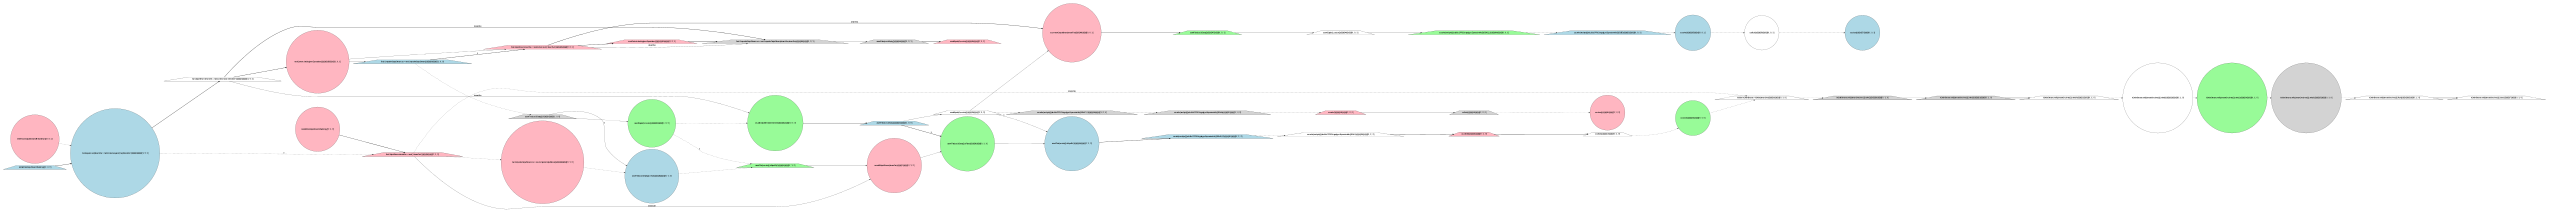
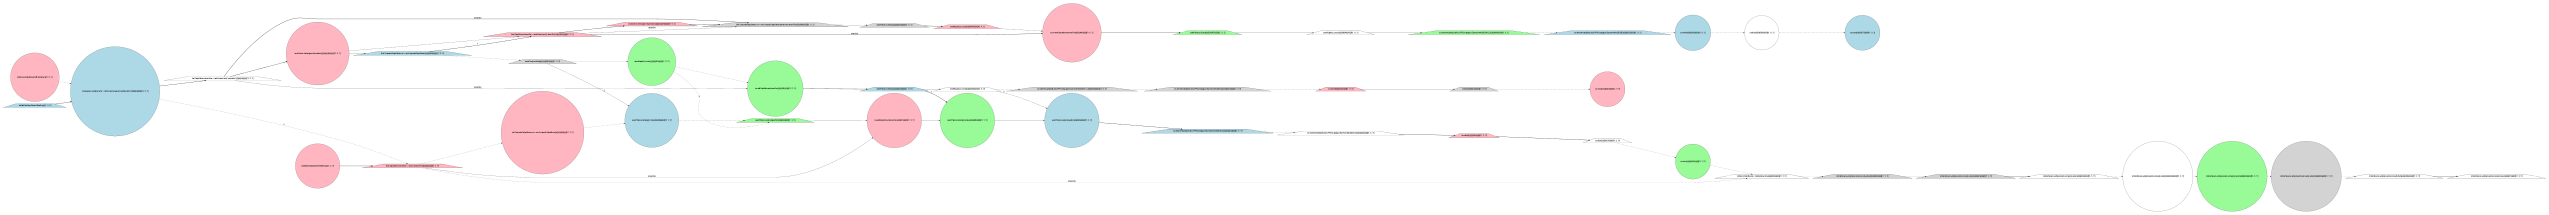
edge "assertEquals(1,cos.size())@@@33@@@['1', '0', '0']" -> "cos.removeOutputStream(streamTwo)@@@46@@@['0', '0', '1']": now "assertEquals(2,cos.size())@@@45@@@['0', '0', '1']" -> "cos.removeOutputStream(streamTwo)@@@46@@@['0', '0', '1']"
